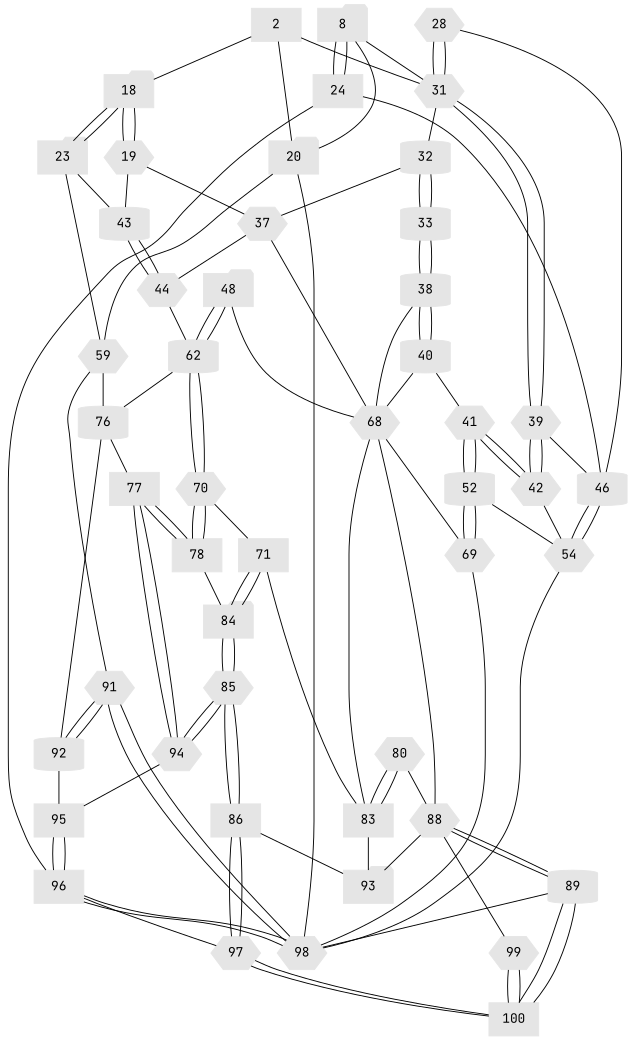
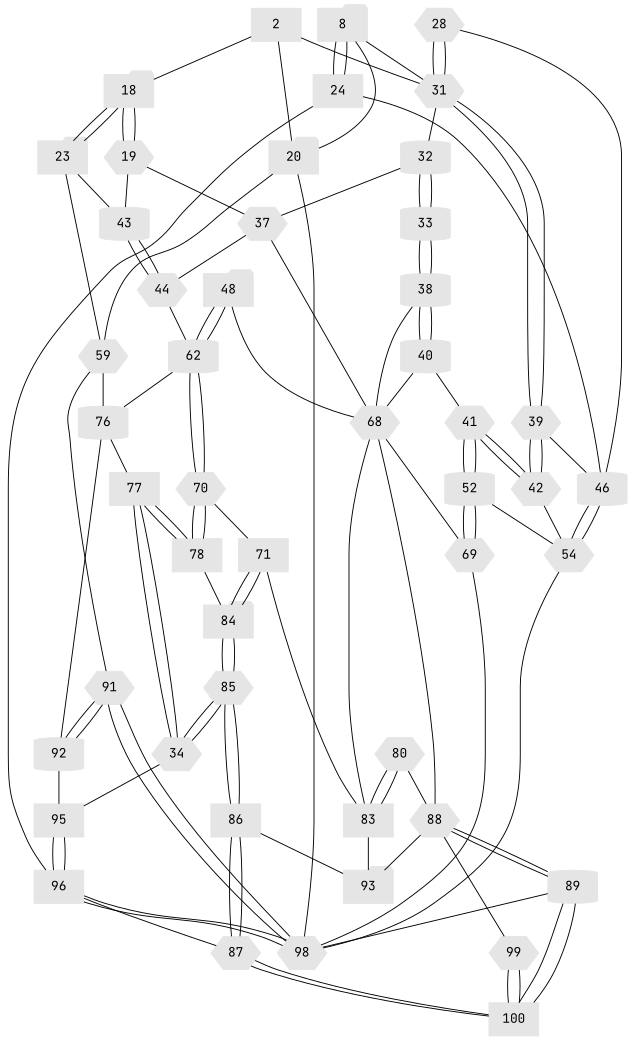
node "94": label "94" -> "34"
node "97": label "97" -> "87"
